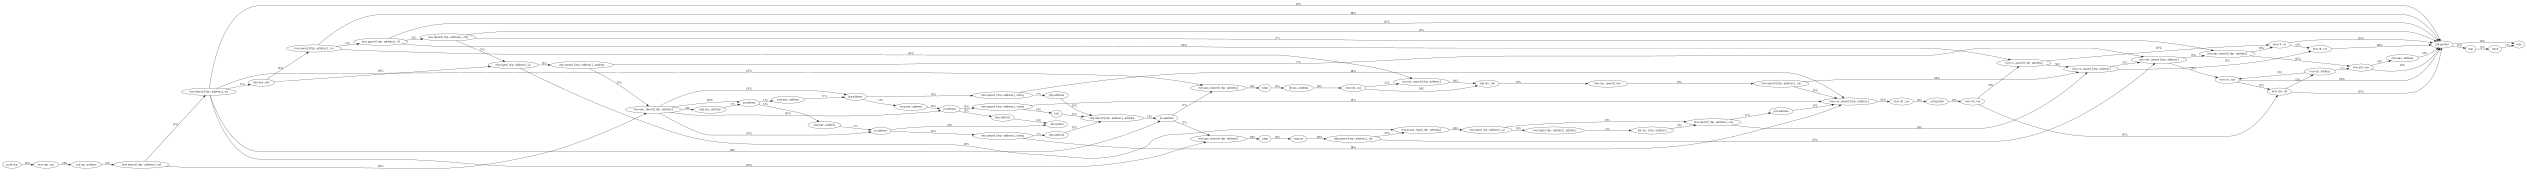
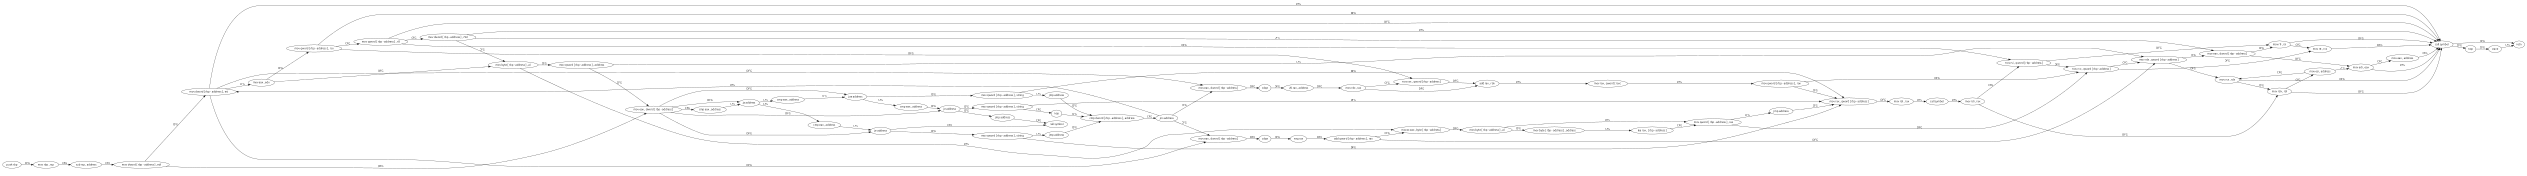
edge "mov dword [ rbp - address ] , esi" -> "jns address": reversed
